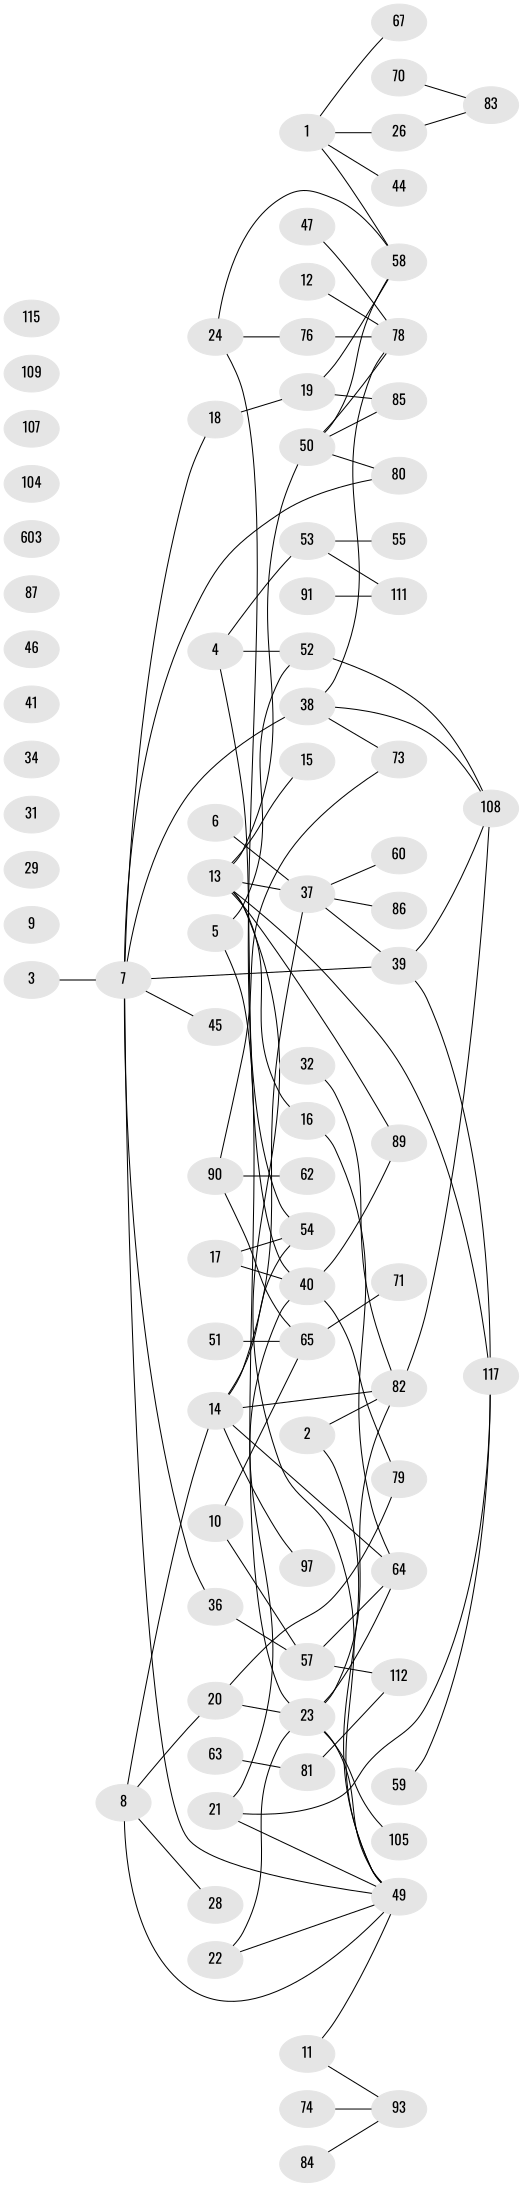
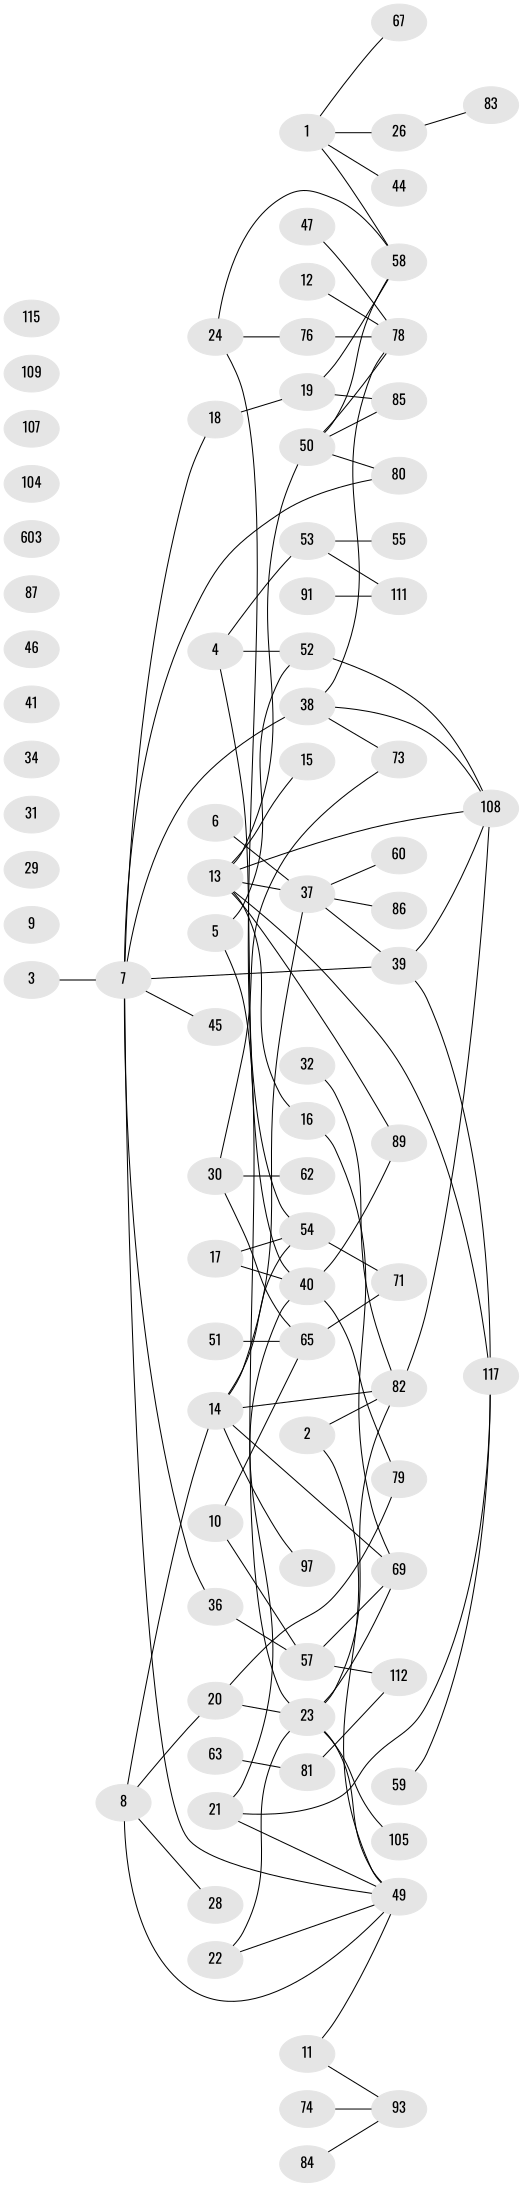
node "70": removed
node "90": label "90" -> "30"
edge "54" -- "71": added
edge "13" -- "49": now "13" -- "108"
node "64": label "64" -> "69"
